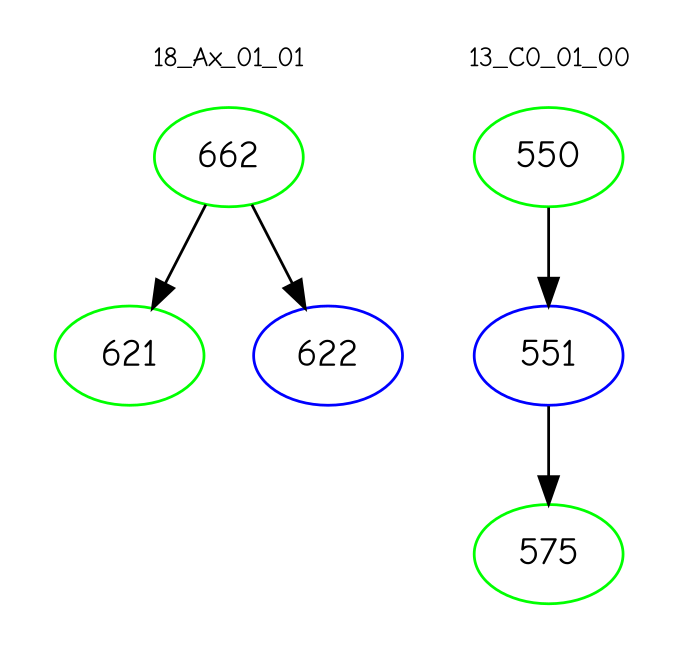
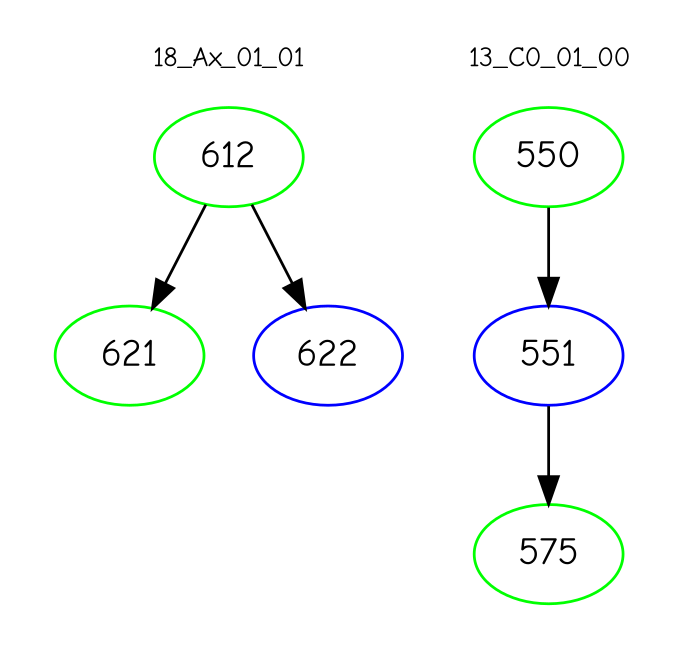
node "662": label "662" -> "612"
